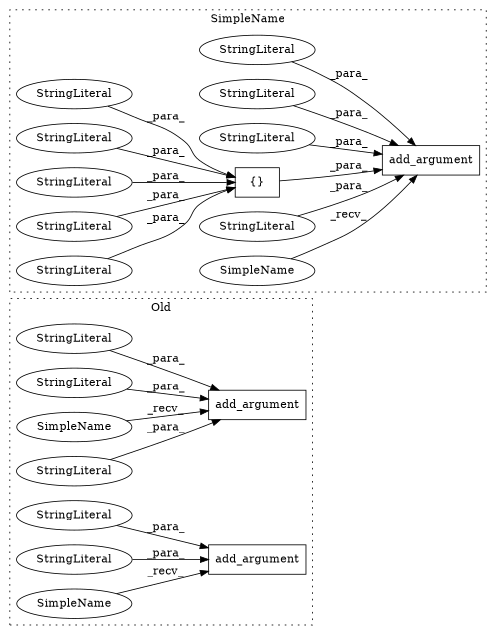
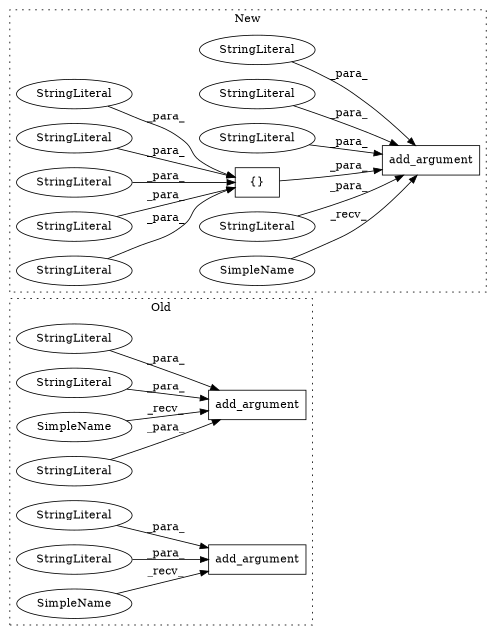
cluster "SimpleName": label "SimpleName" -> "New"
